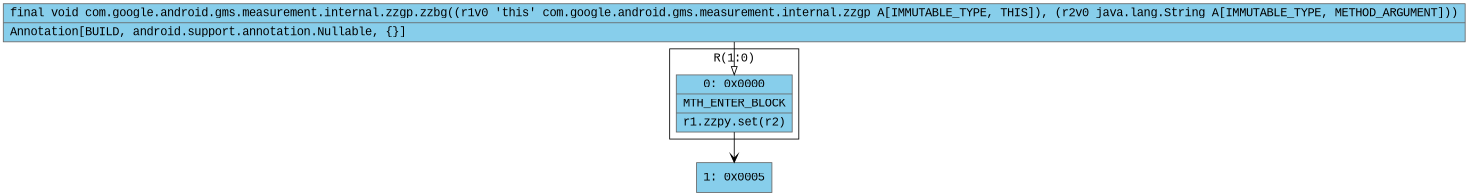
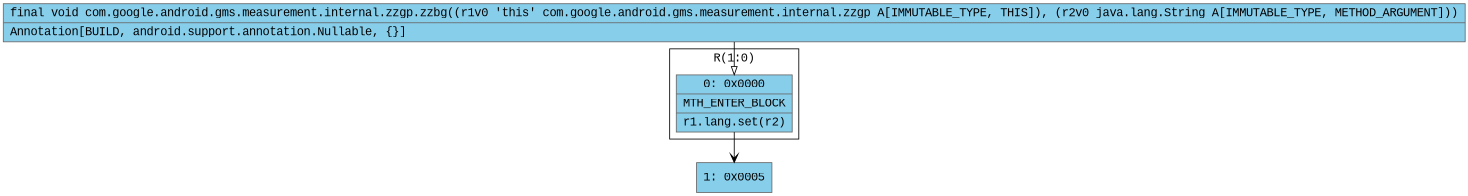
node "0: 0x0000": text "r1.zzpy.set(r2)" -> "r1.lang.set(r2)"
